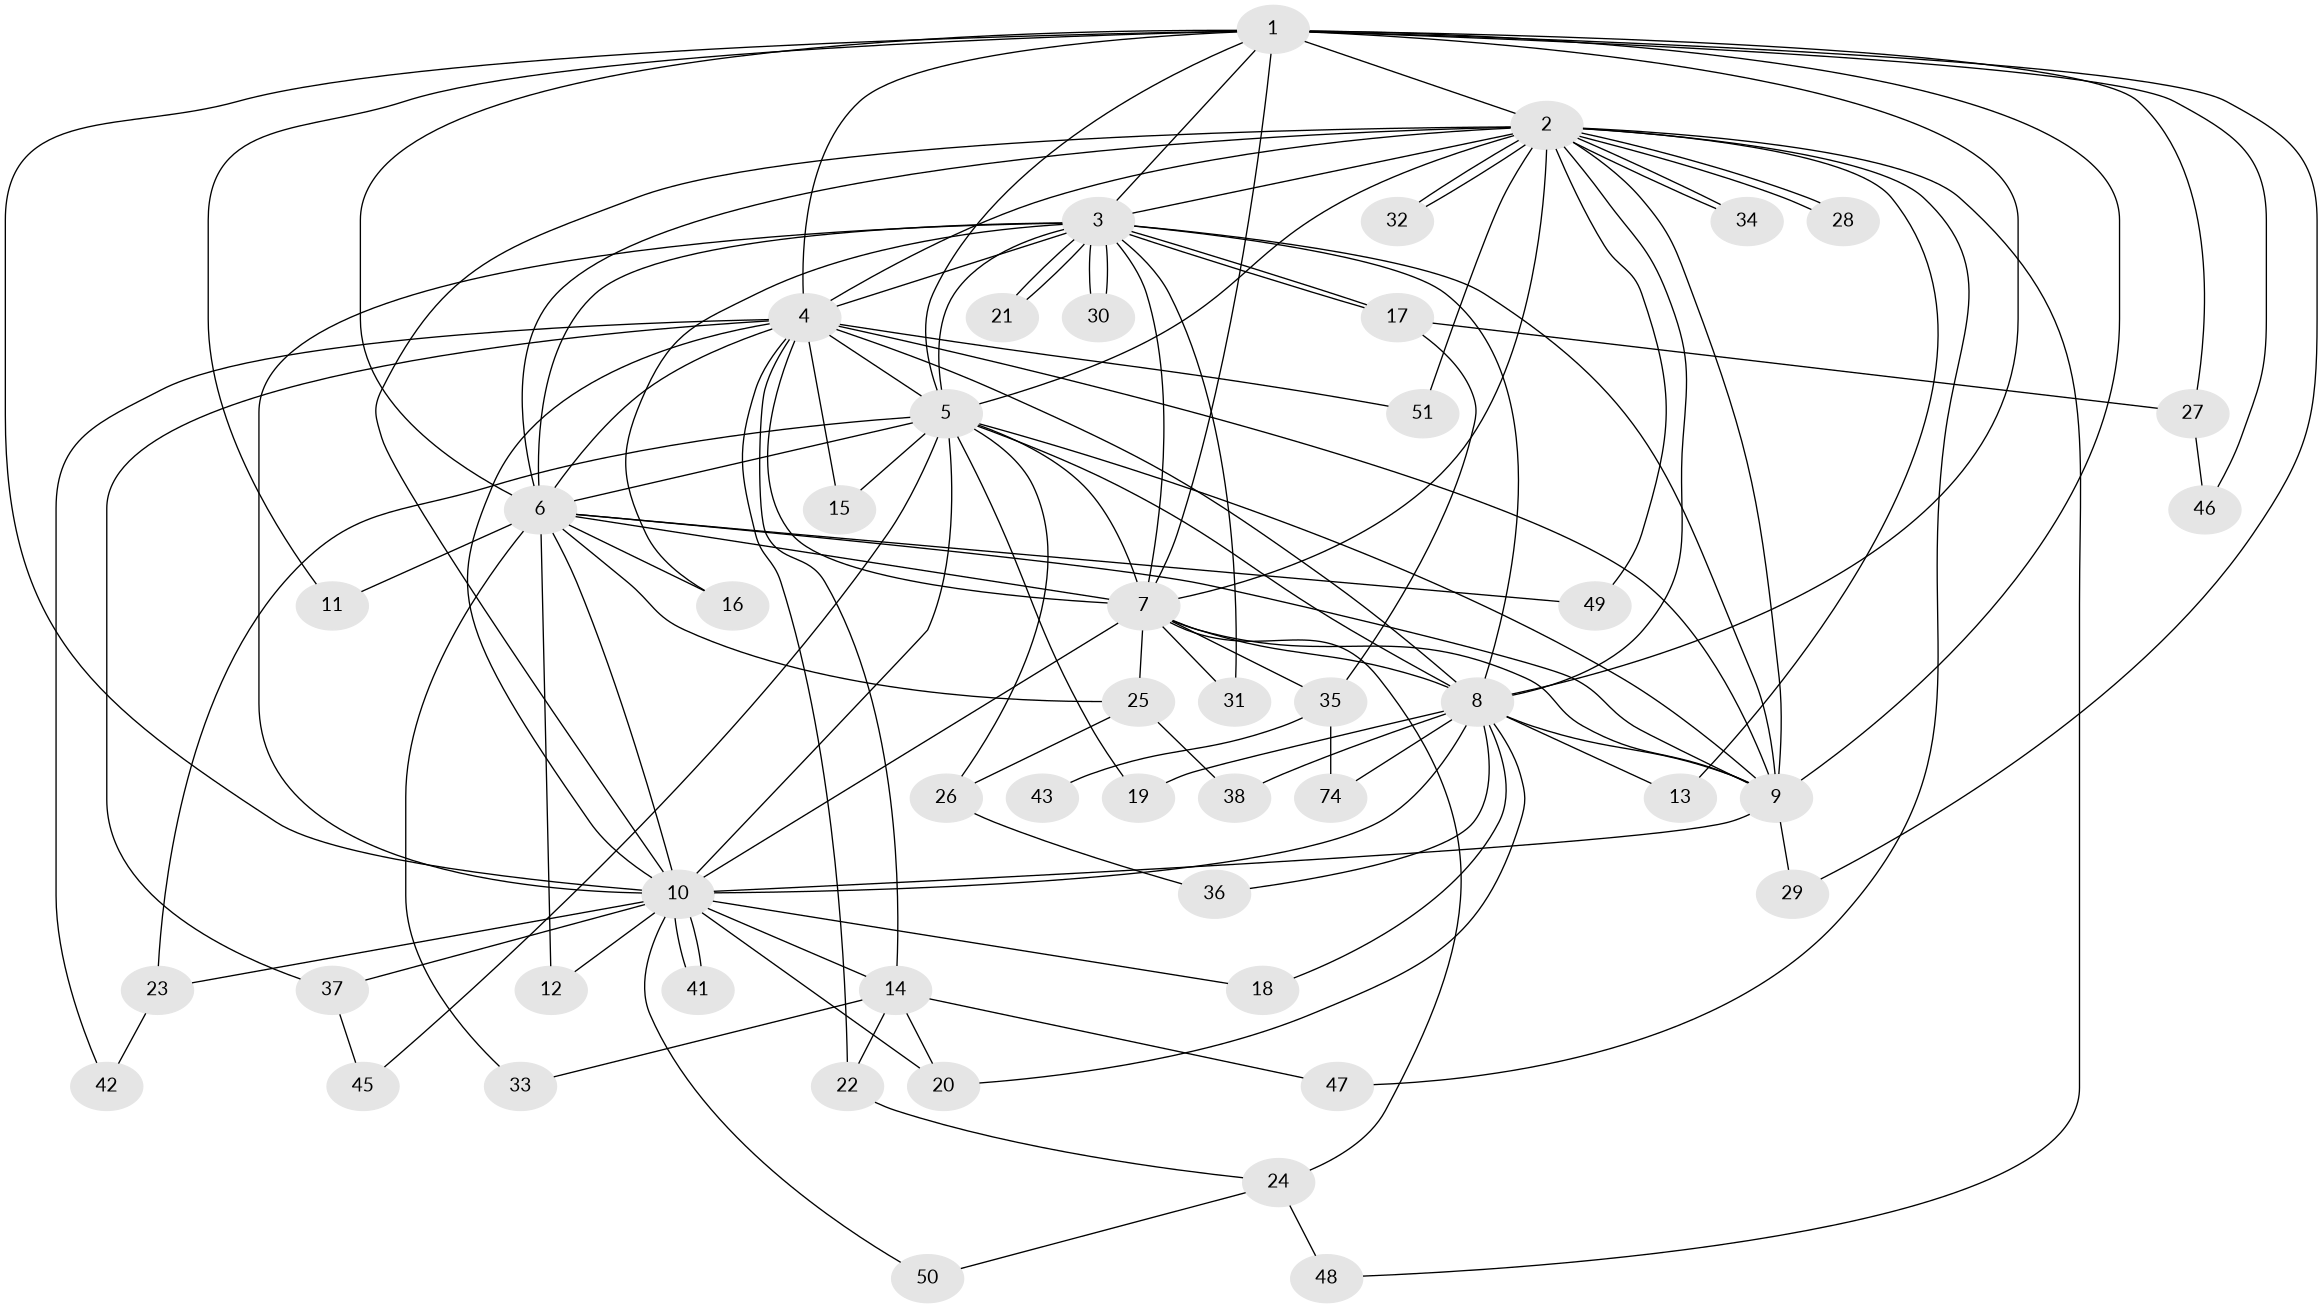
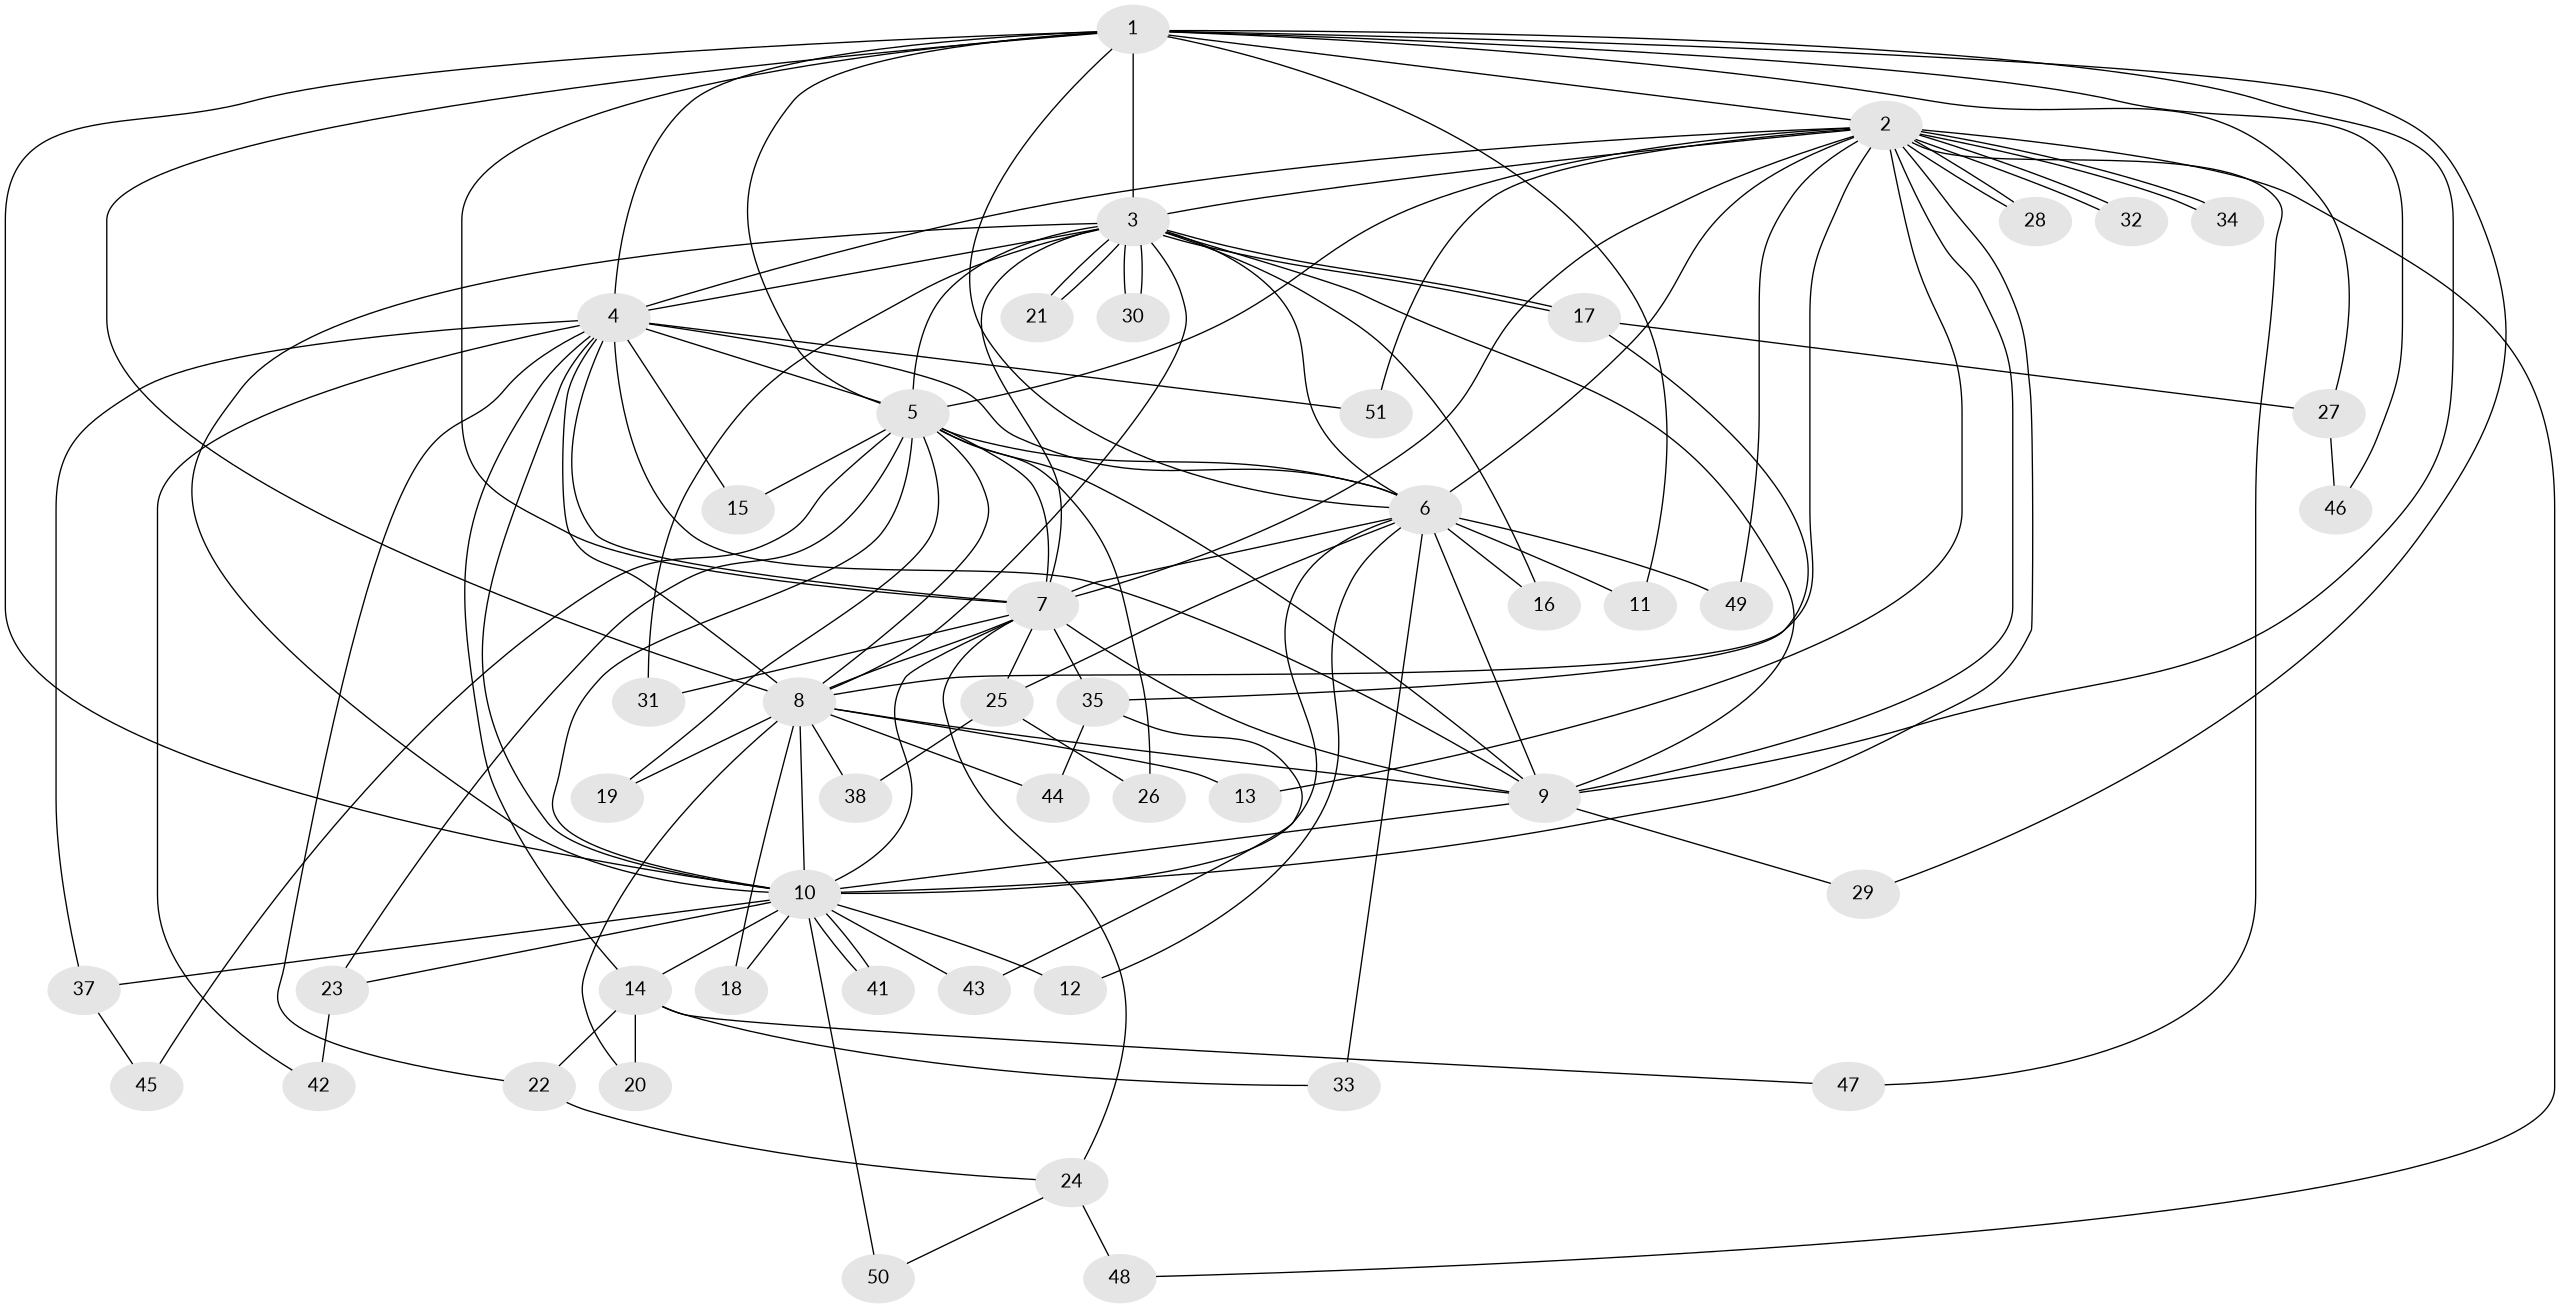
node "74": label "74" -> "44"
node "36": removed
edge "10" -- "20": now "10" -- "43"
